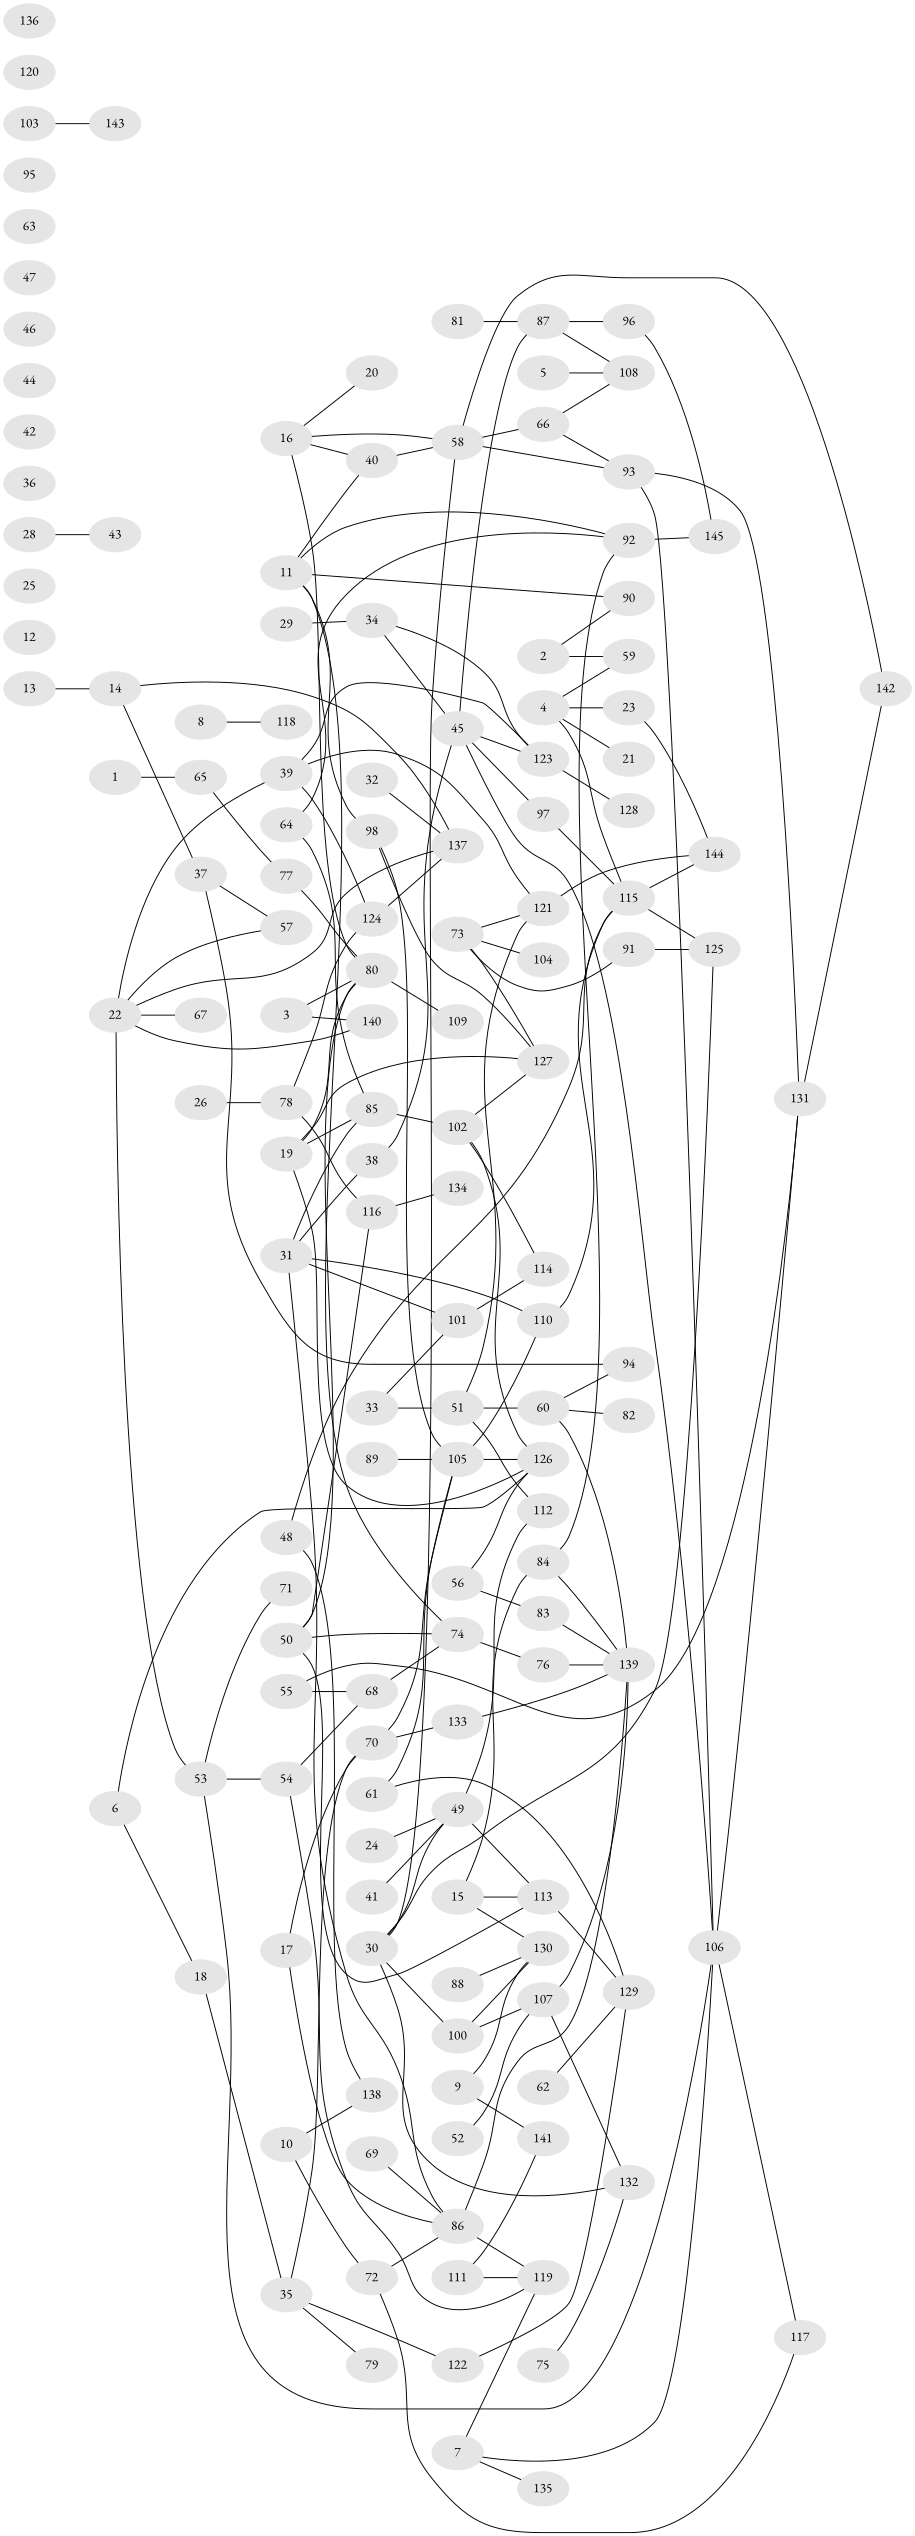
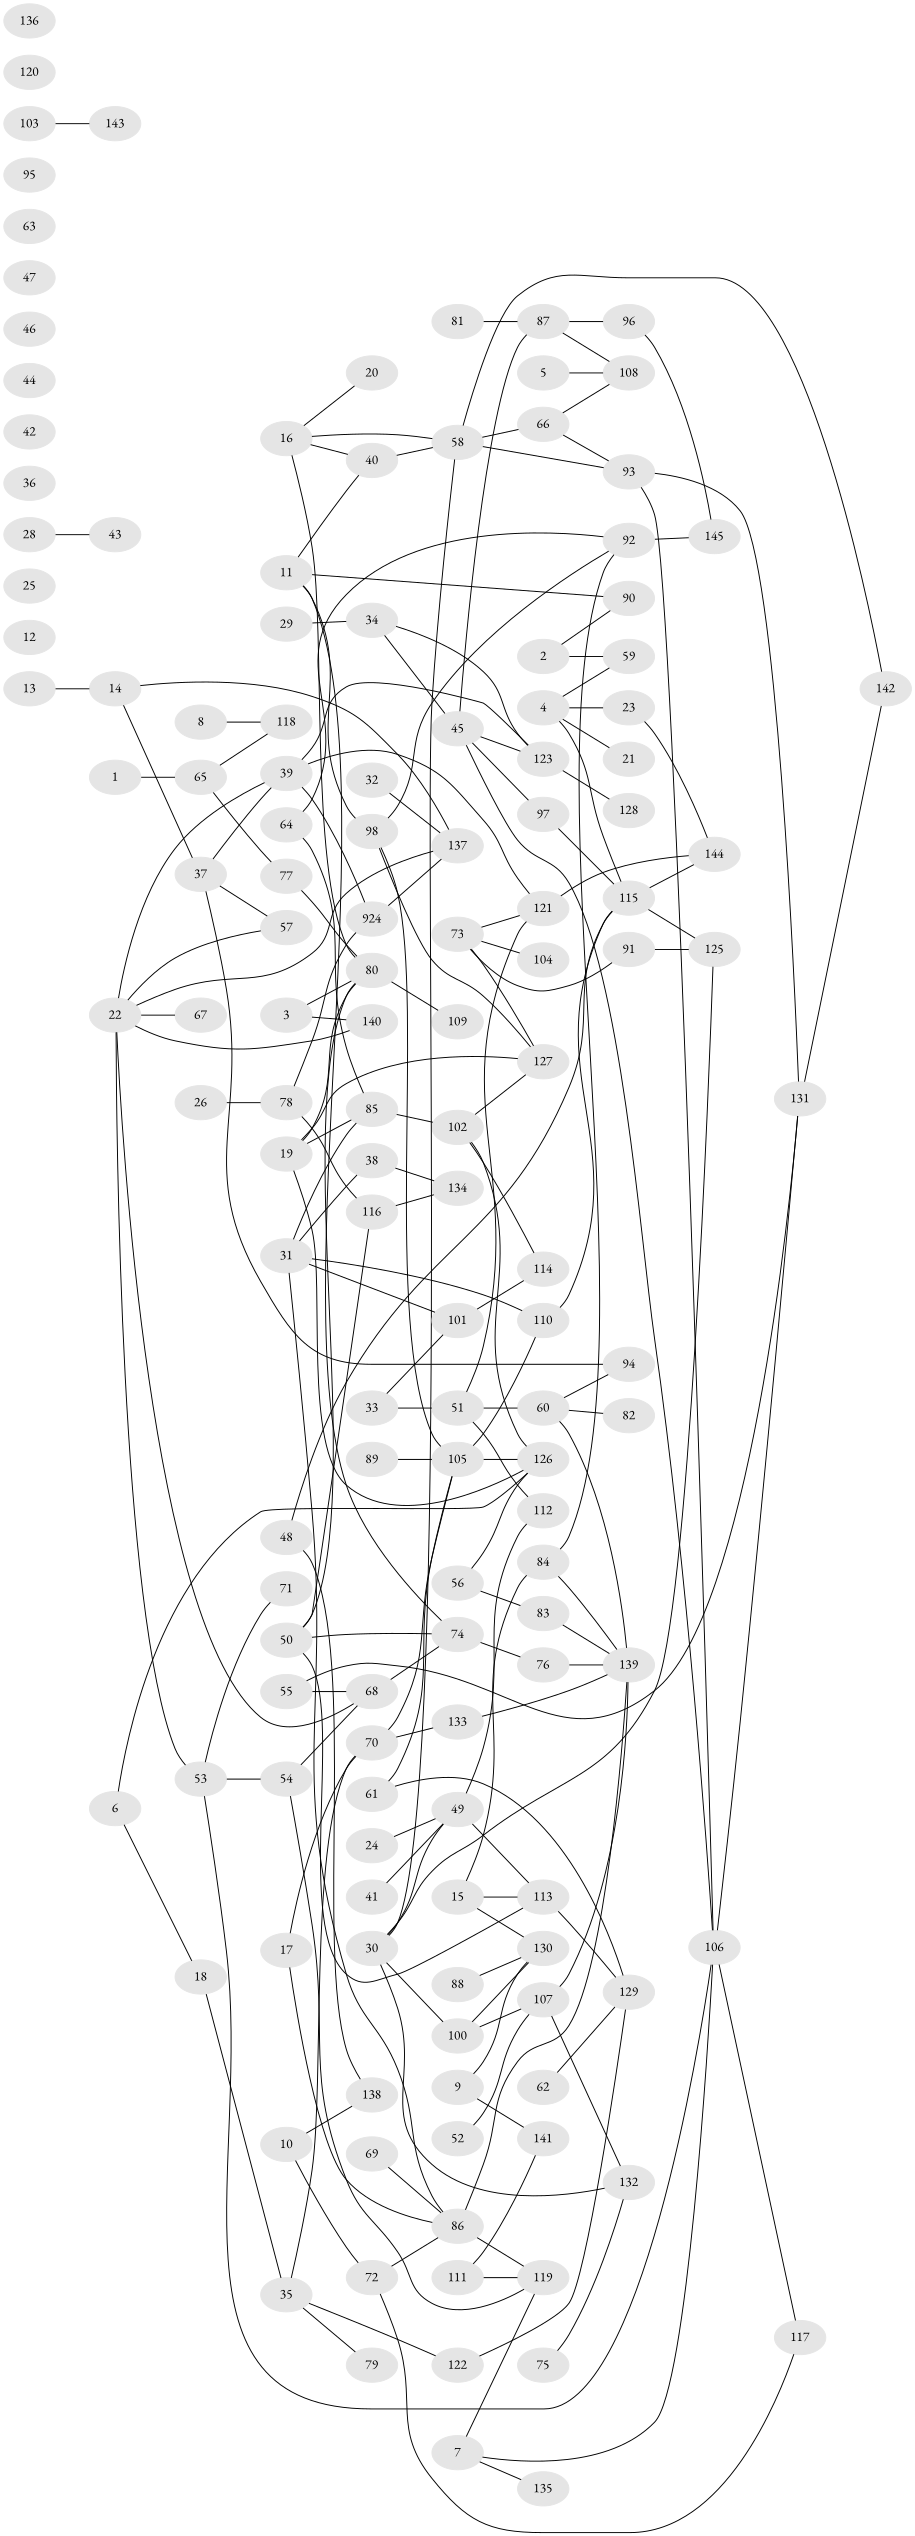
edge "92" -- "11": now "92" -- "98"
edge "118" -- "65": added
edge "39" -- "37": added
node "124": label "124" -> "924"
edge "45" -- "38": now "134" -- "38"
edge "22" -- "68": added
